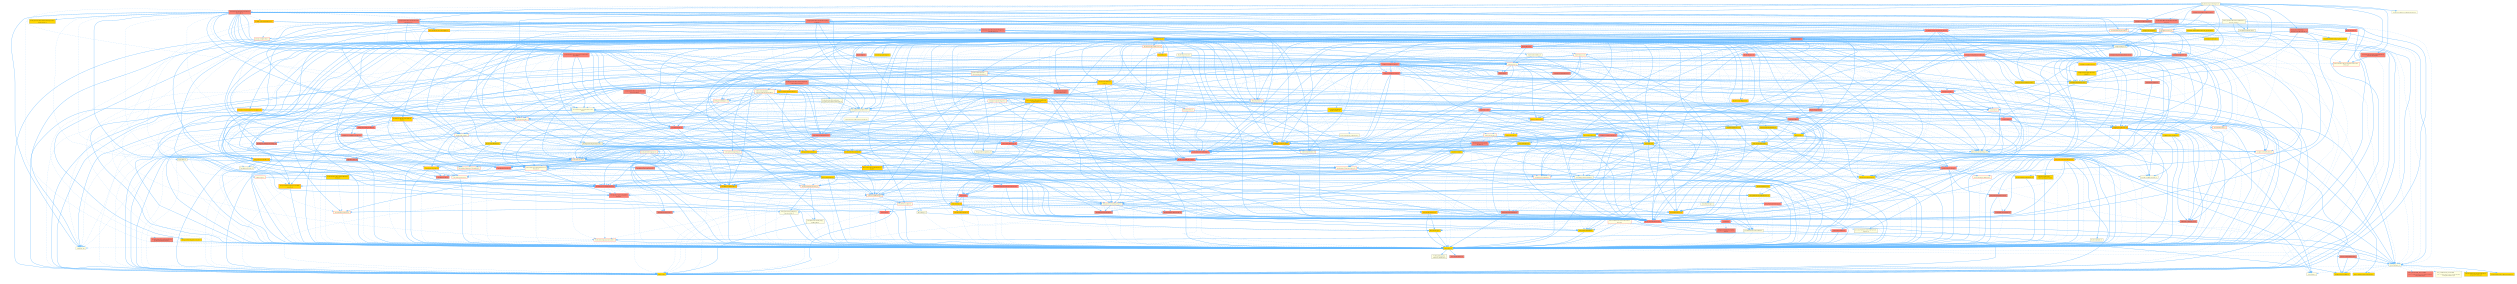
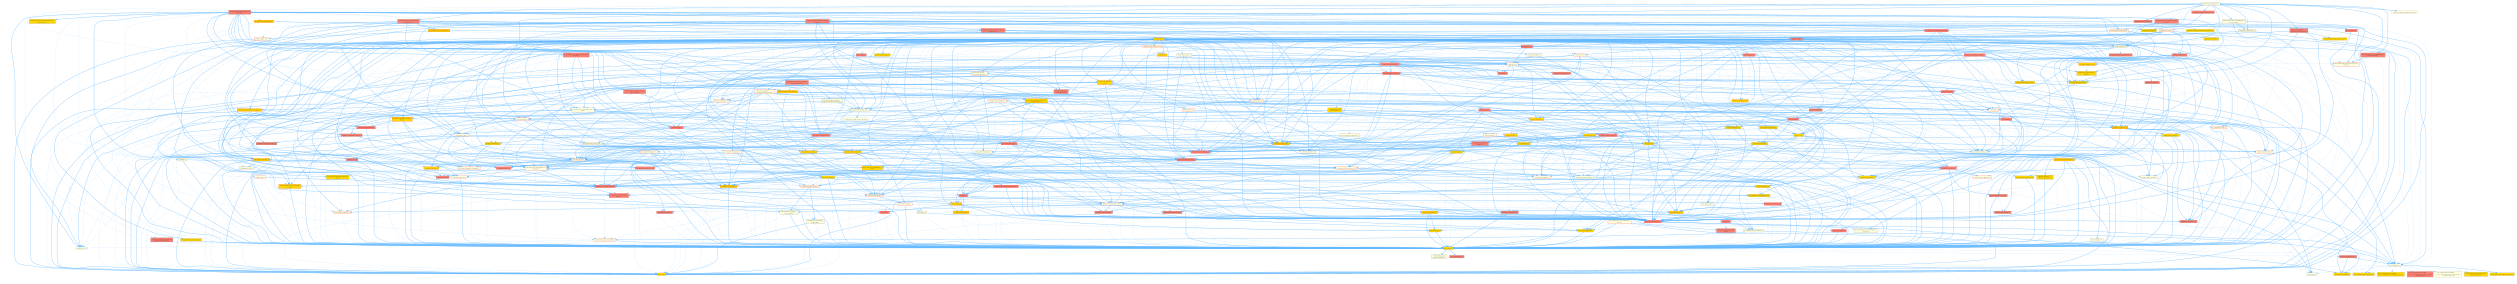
node "UBT_COMPILED_PLATFORM /UBT_COMPILED_PLATFORMPlatform.h": added
